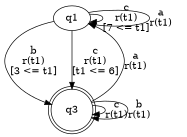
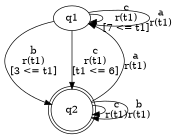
node "q3": label "q3" -> "q2"
